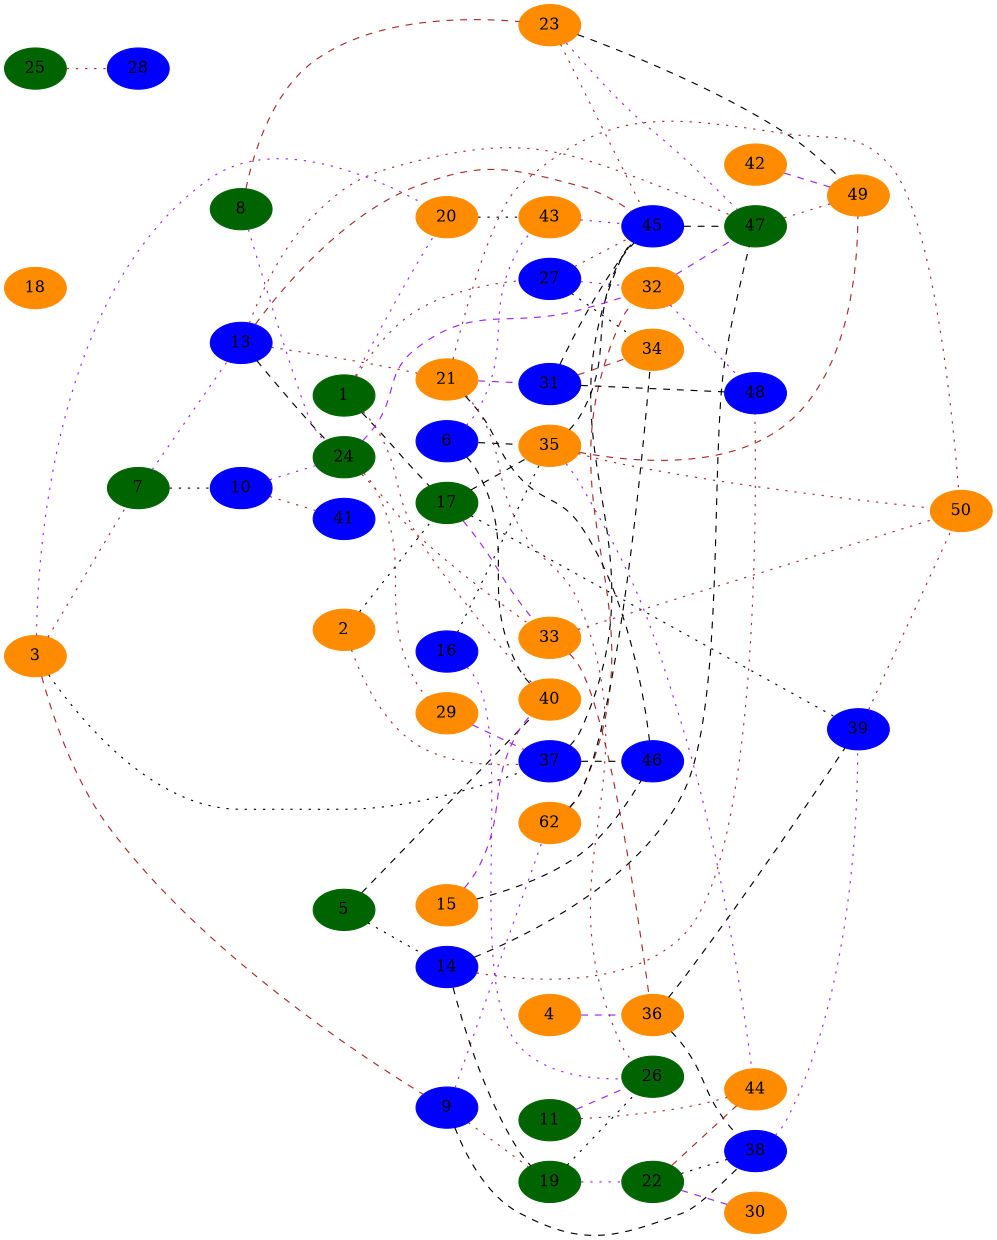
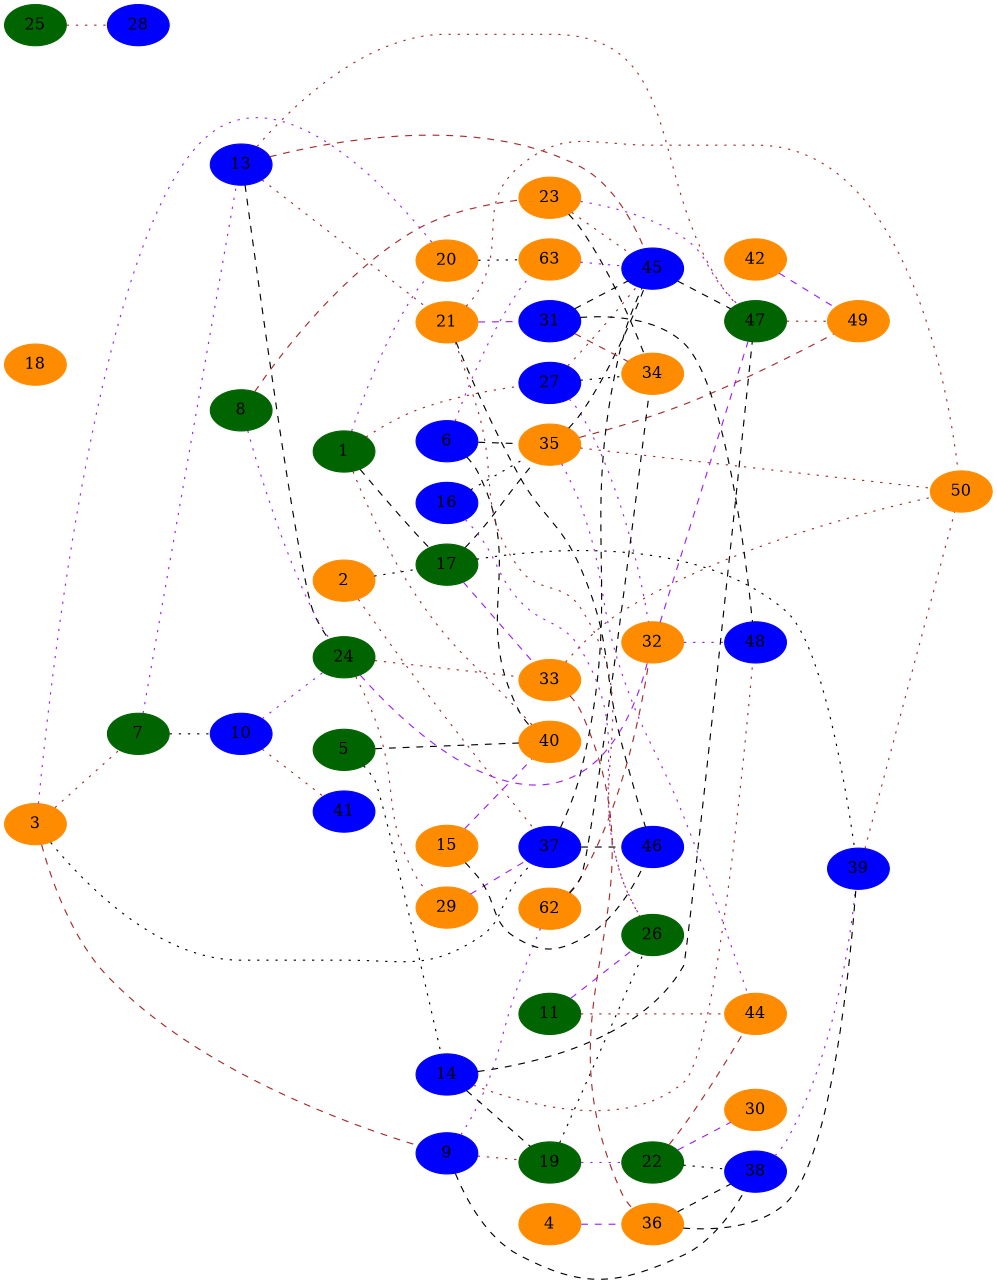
edge "23" -- "49": now "23" -- "34"
node "43": label "43" -> "63"
